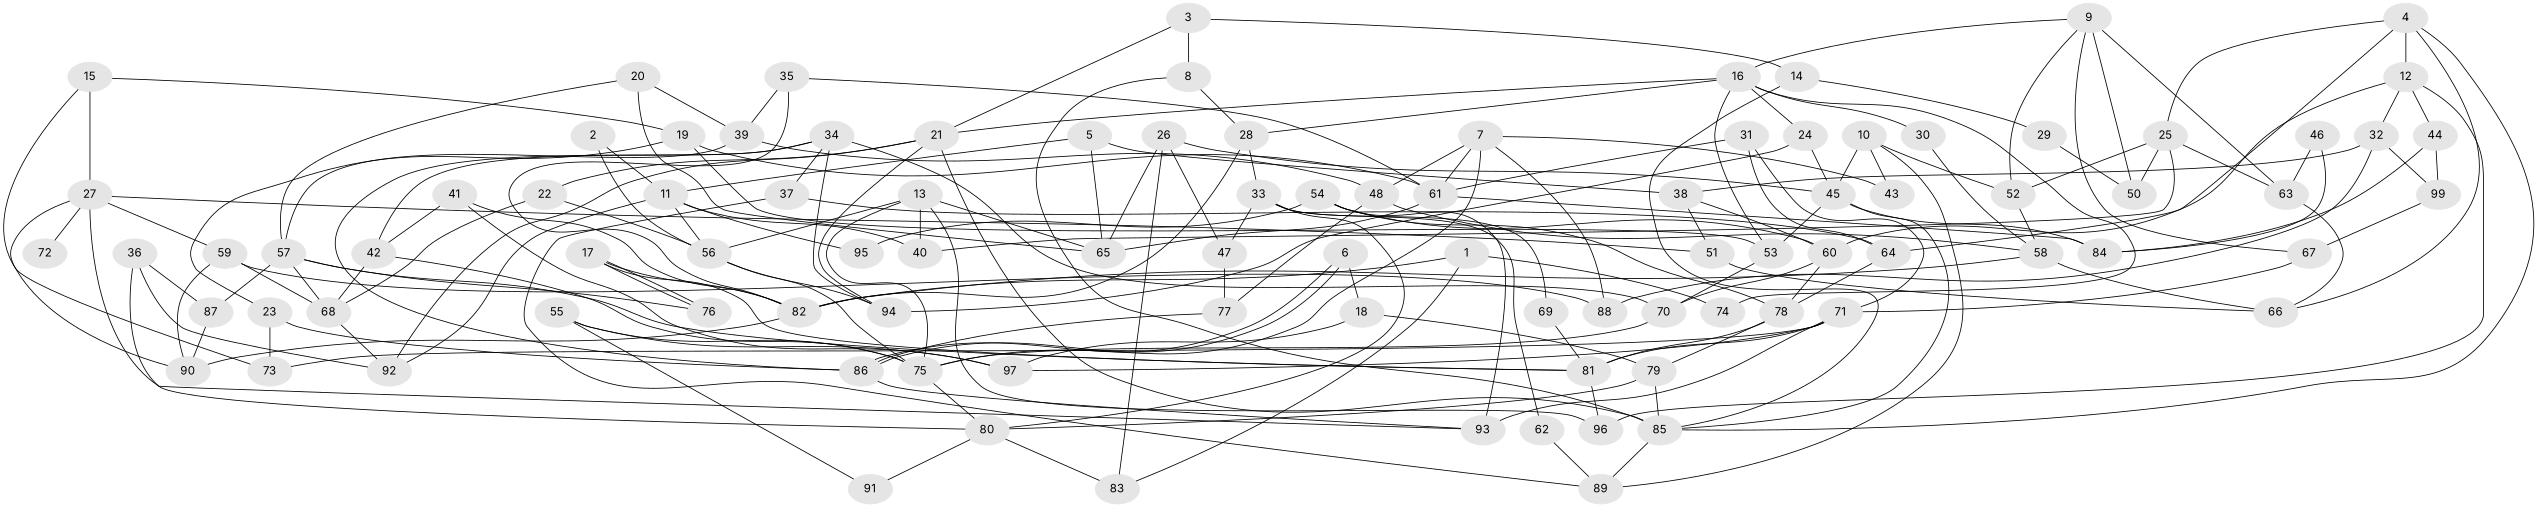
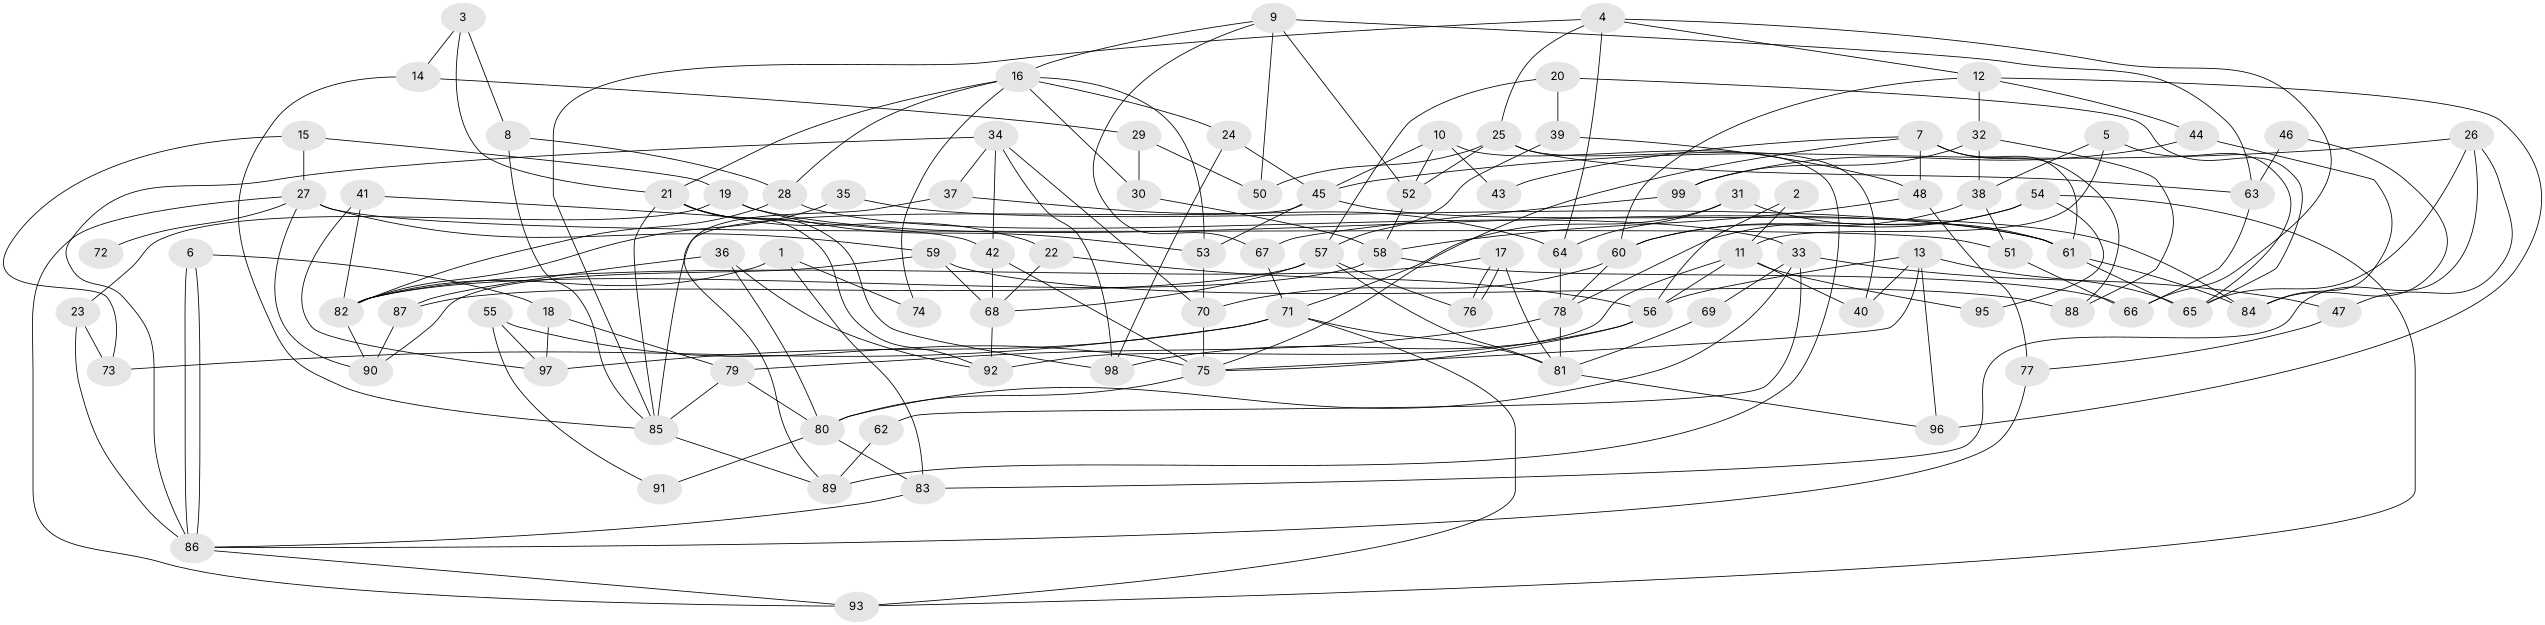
edge "35" -- "39": removed
edge "29" -- "30": added
node "94": label "94" -> "98"
edge "83" -- "86": added
